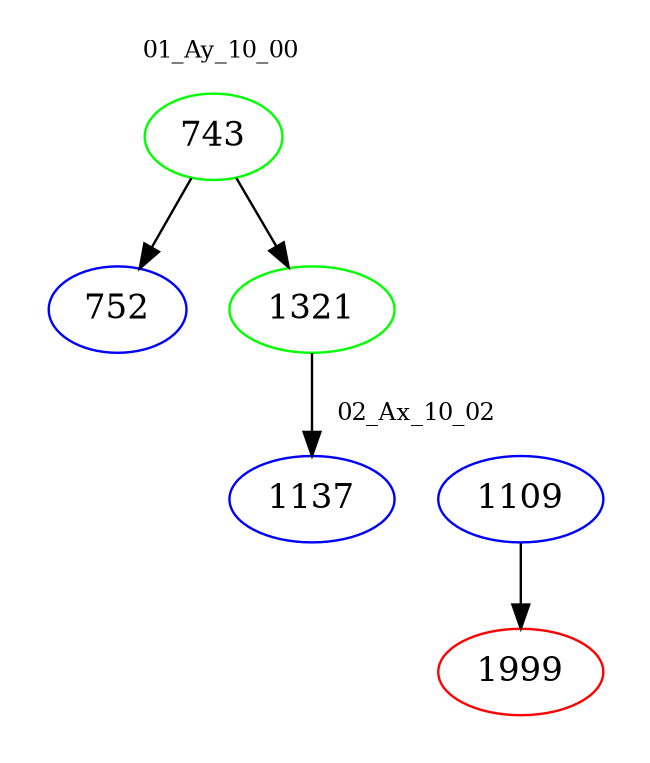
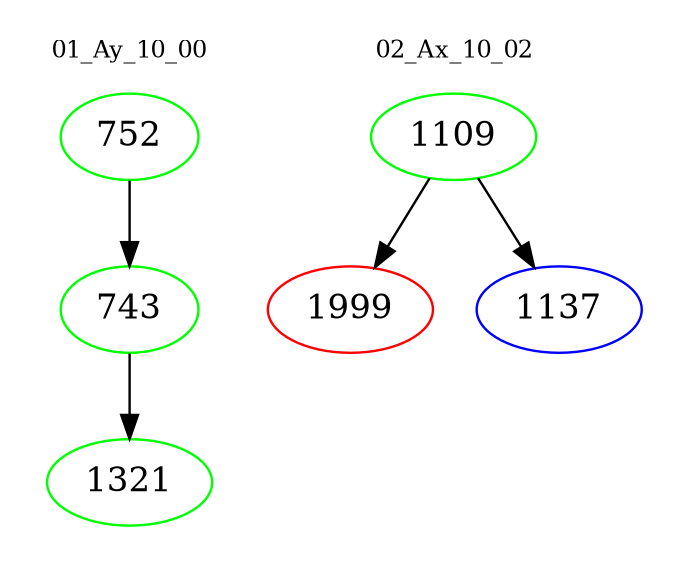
edge "743" -> "752": reversed
node "752": color blue -> green
edge "1321" -> "1137": now "1109" -> "1137"
node "1109": color blue -> green
